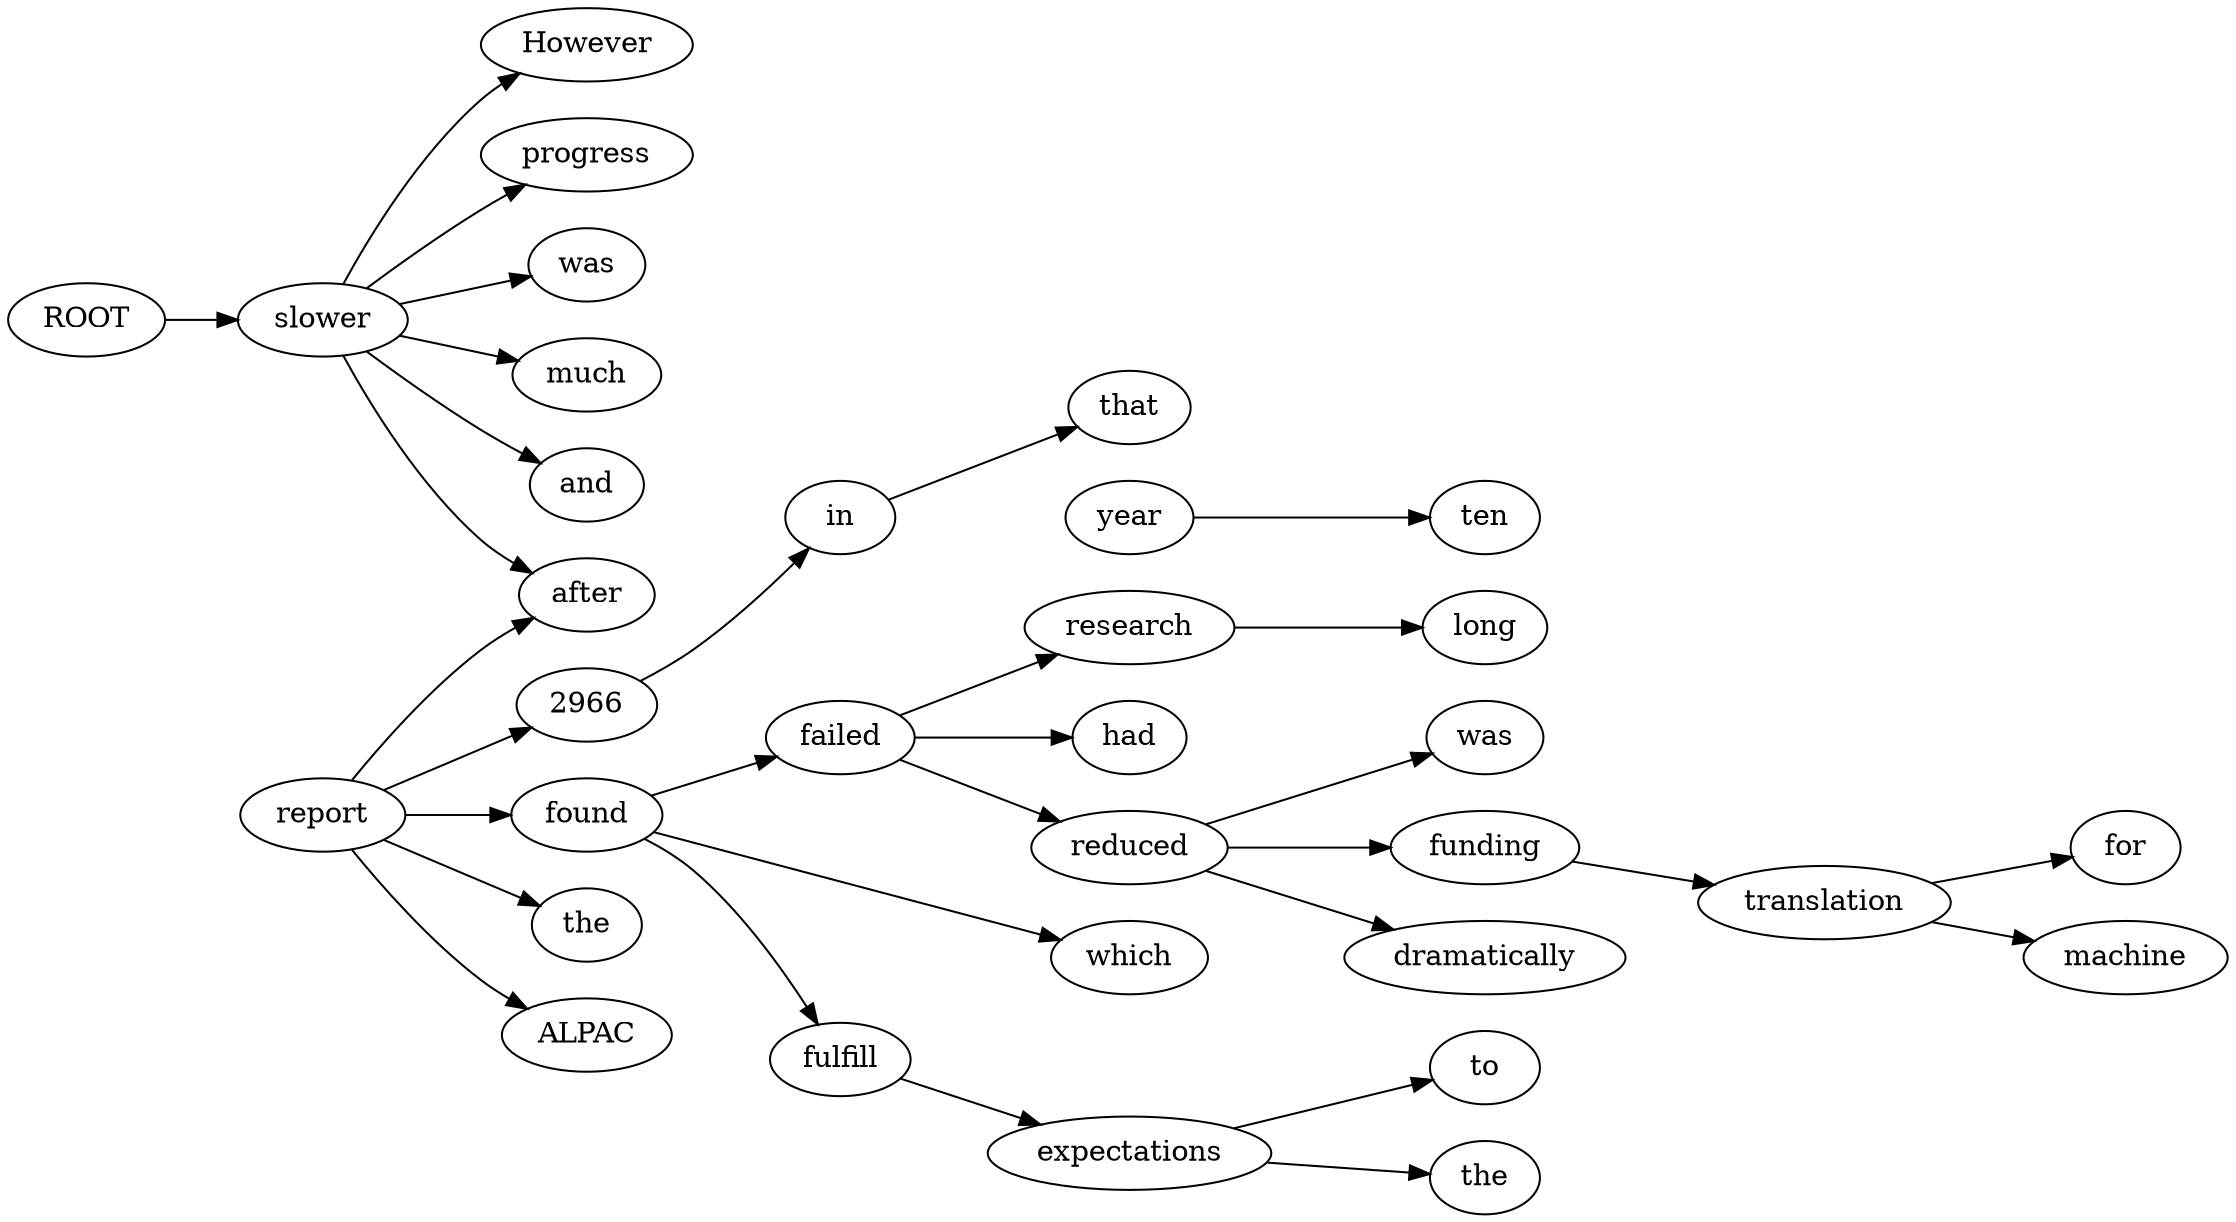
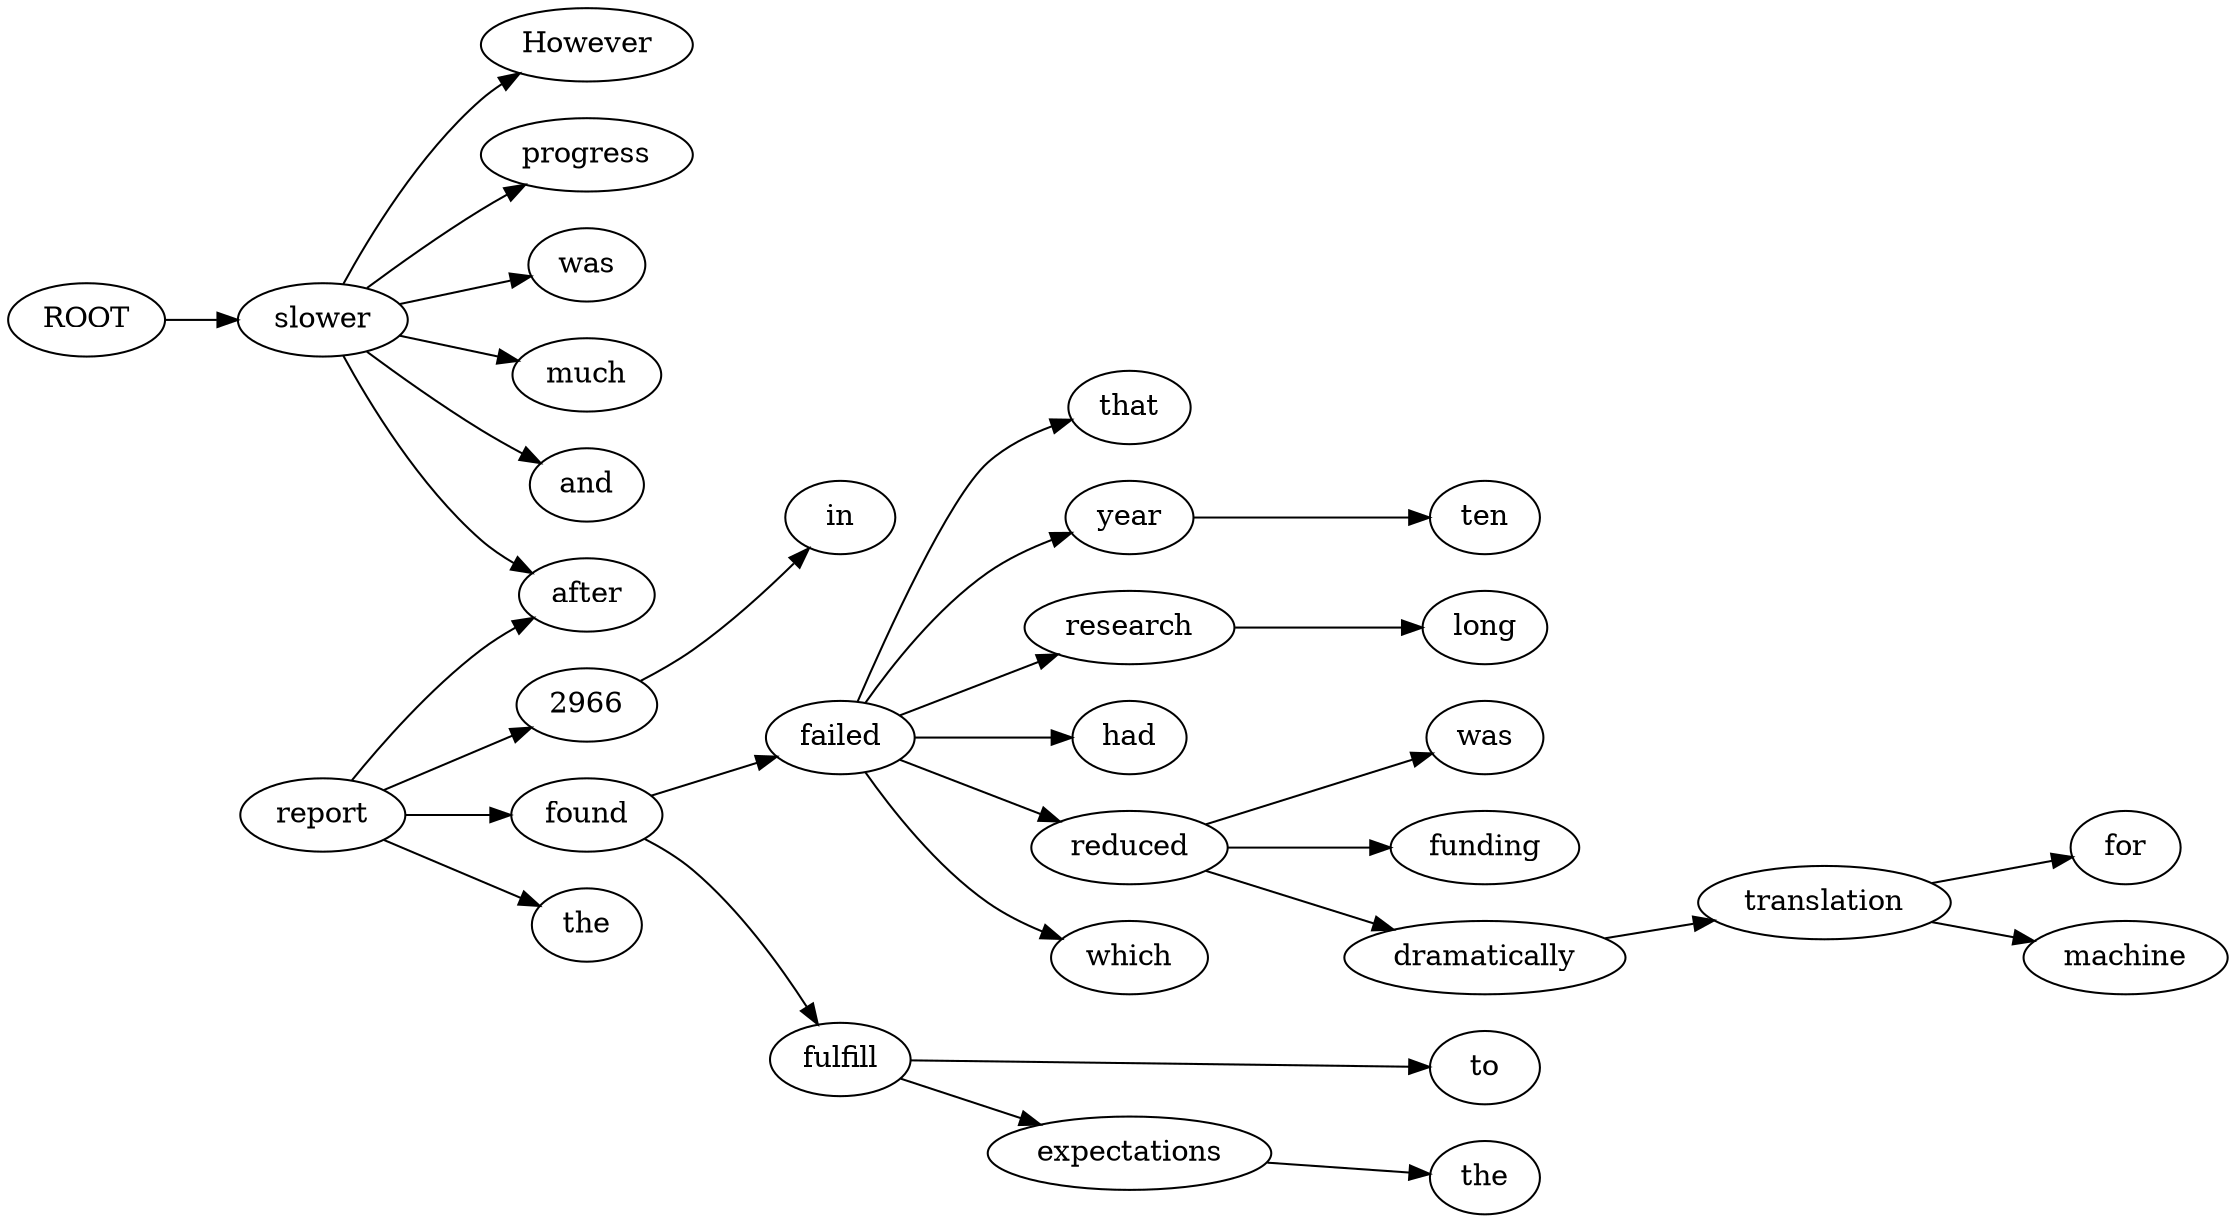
edge "in" -> "that": now "failed" -> "that"
edge "failed" -> "year": added
edge "funding" -> "translation": now "dramatically" -> "translation"
edge "found" -> "which": now "failed" -> "which"
node "ALPAC": removed
edge "expectations" -> "to": now "fulfill" -> "to"
